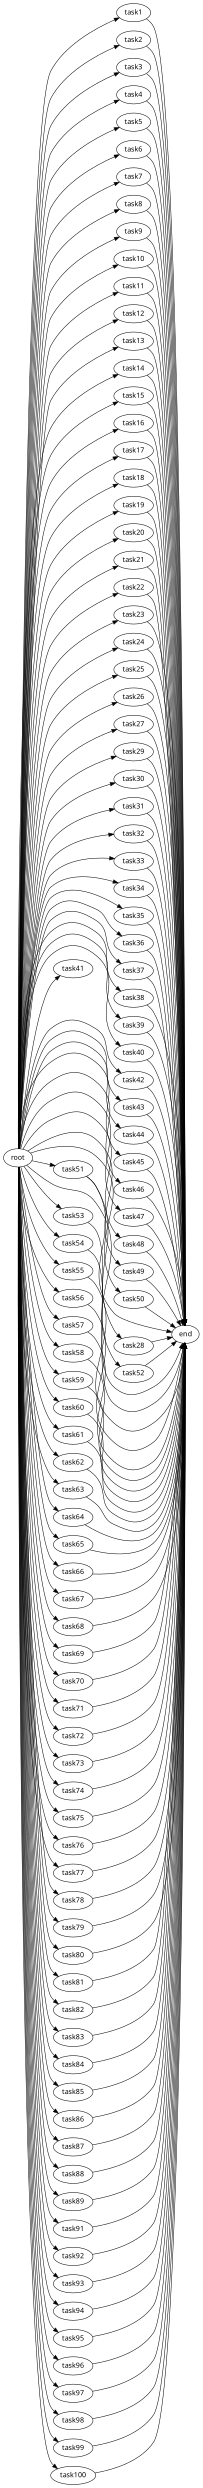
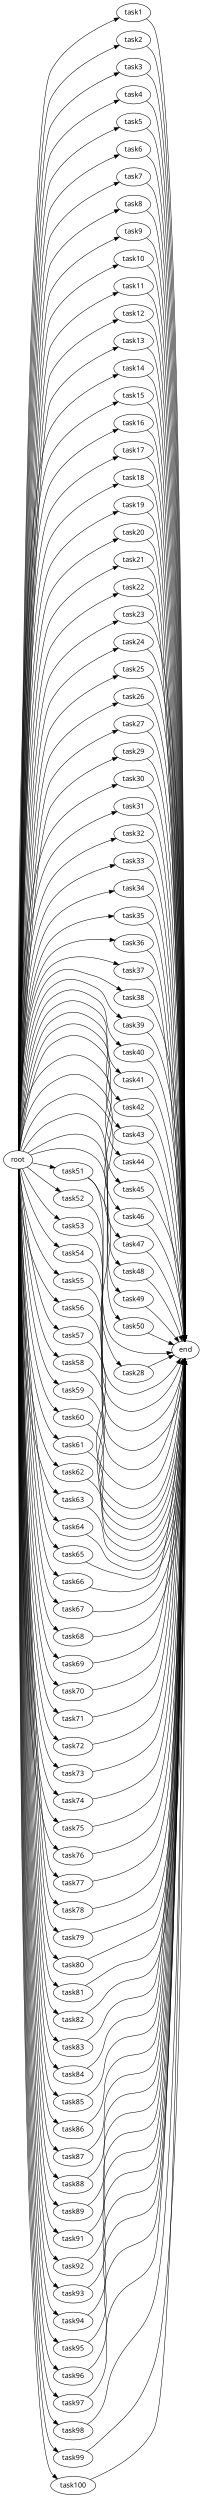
edge "task41" -> "end": added
